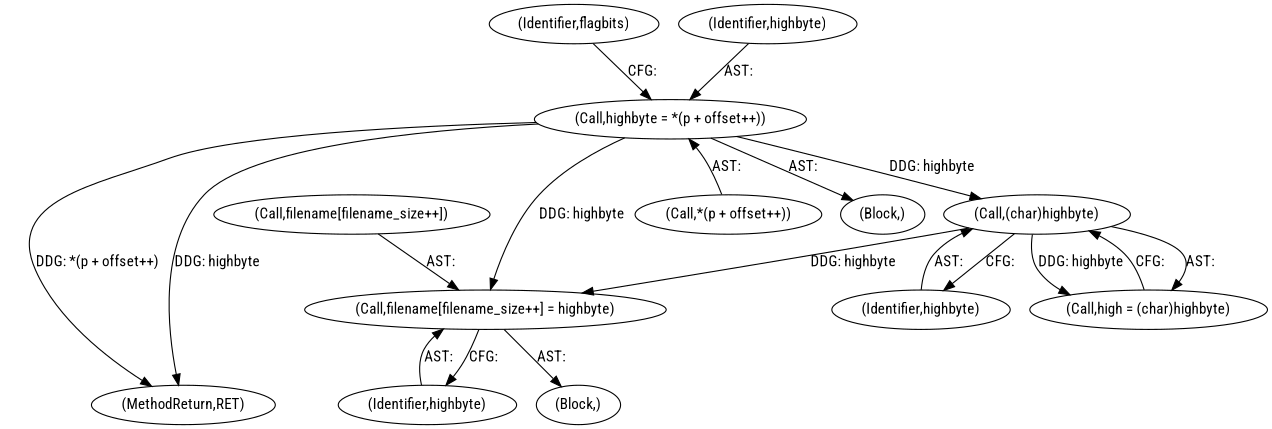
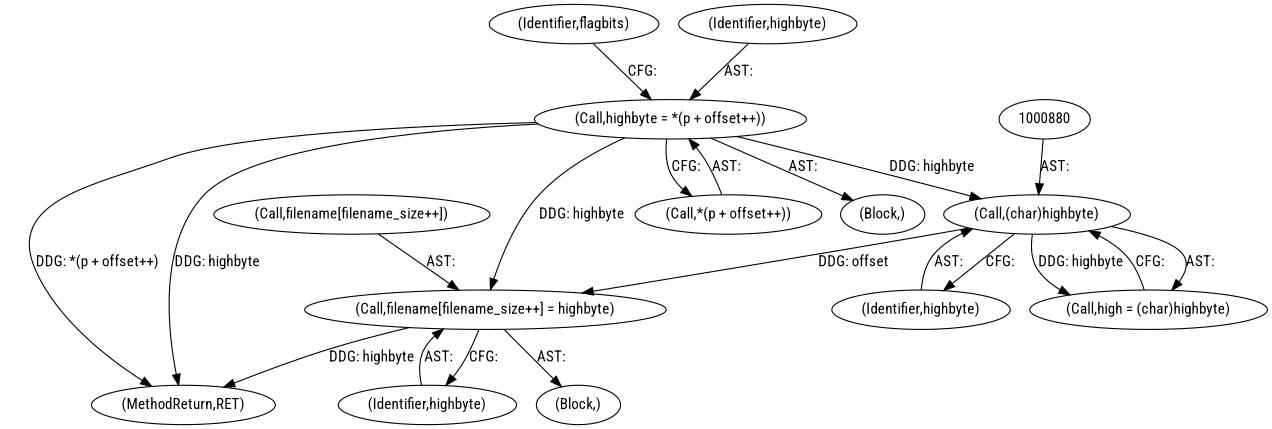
node "1000880": added
edge "(Call,highbyte = *(p + offset++))" -> "(Call,*(p + offset++))": added, label "CFG:"
edge "(Call,(char)highbyte)" -> "(Call,filename[filename_size++] = highbyte)": label "DDG: highbyte" -> "DDG: offset"
edge "(Call,filename[filename_size++] = highbyte)" -> "(MethodReturn,RET)": added, label "DDG: highbyte"
